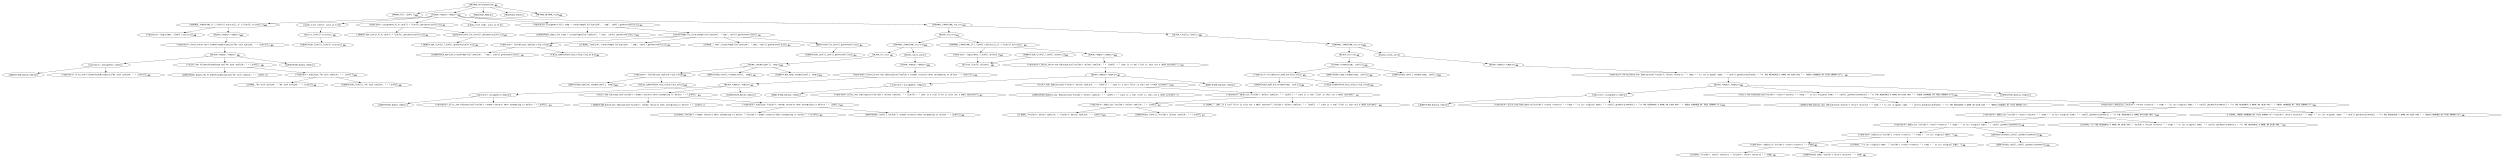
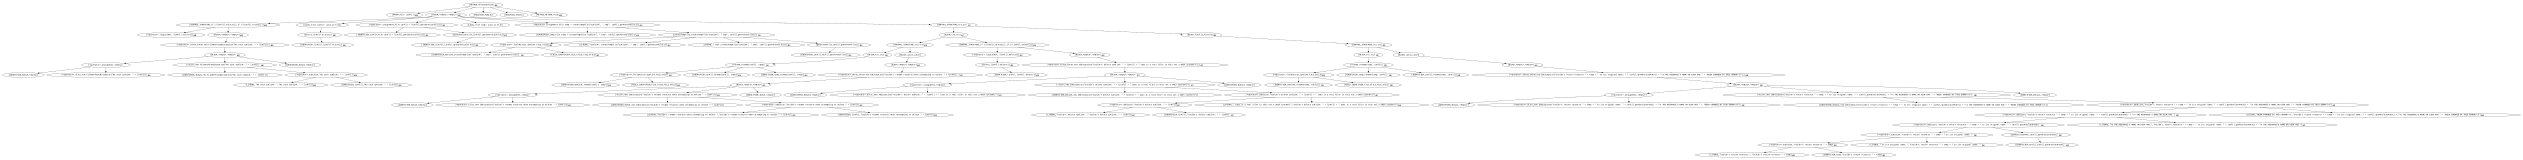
edge "(IDENTIFIER,linkfil,linkfil.delete())" -> "(delete,linkfil.delete())": reversed
